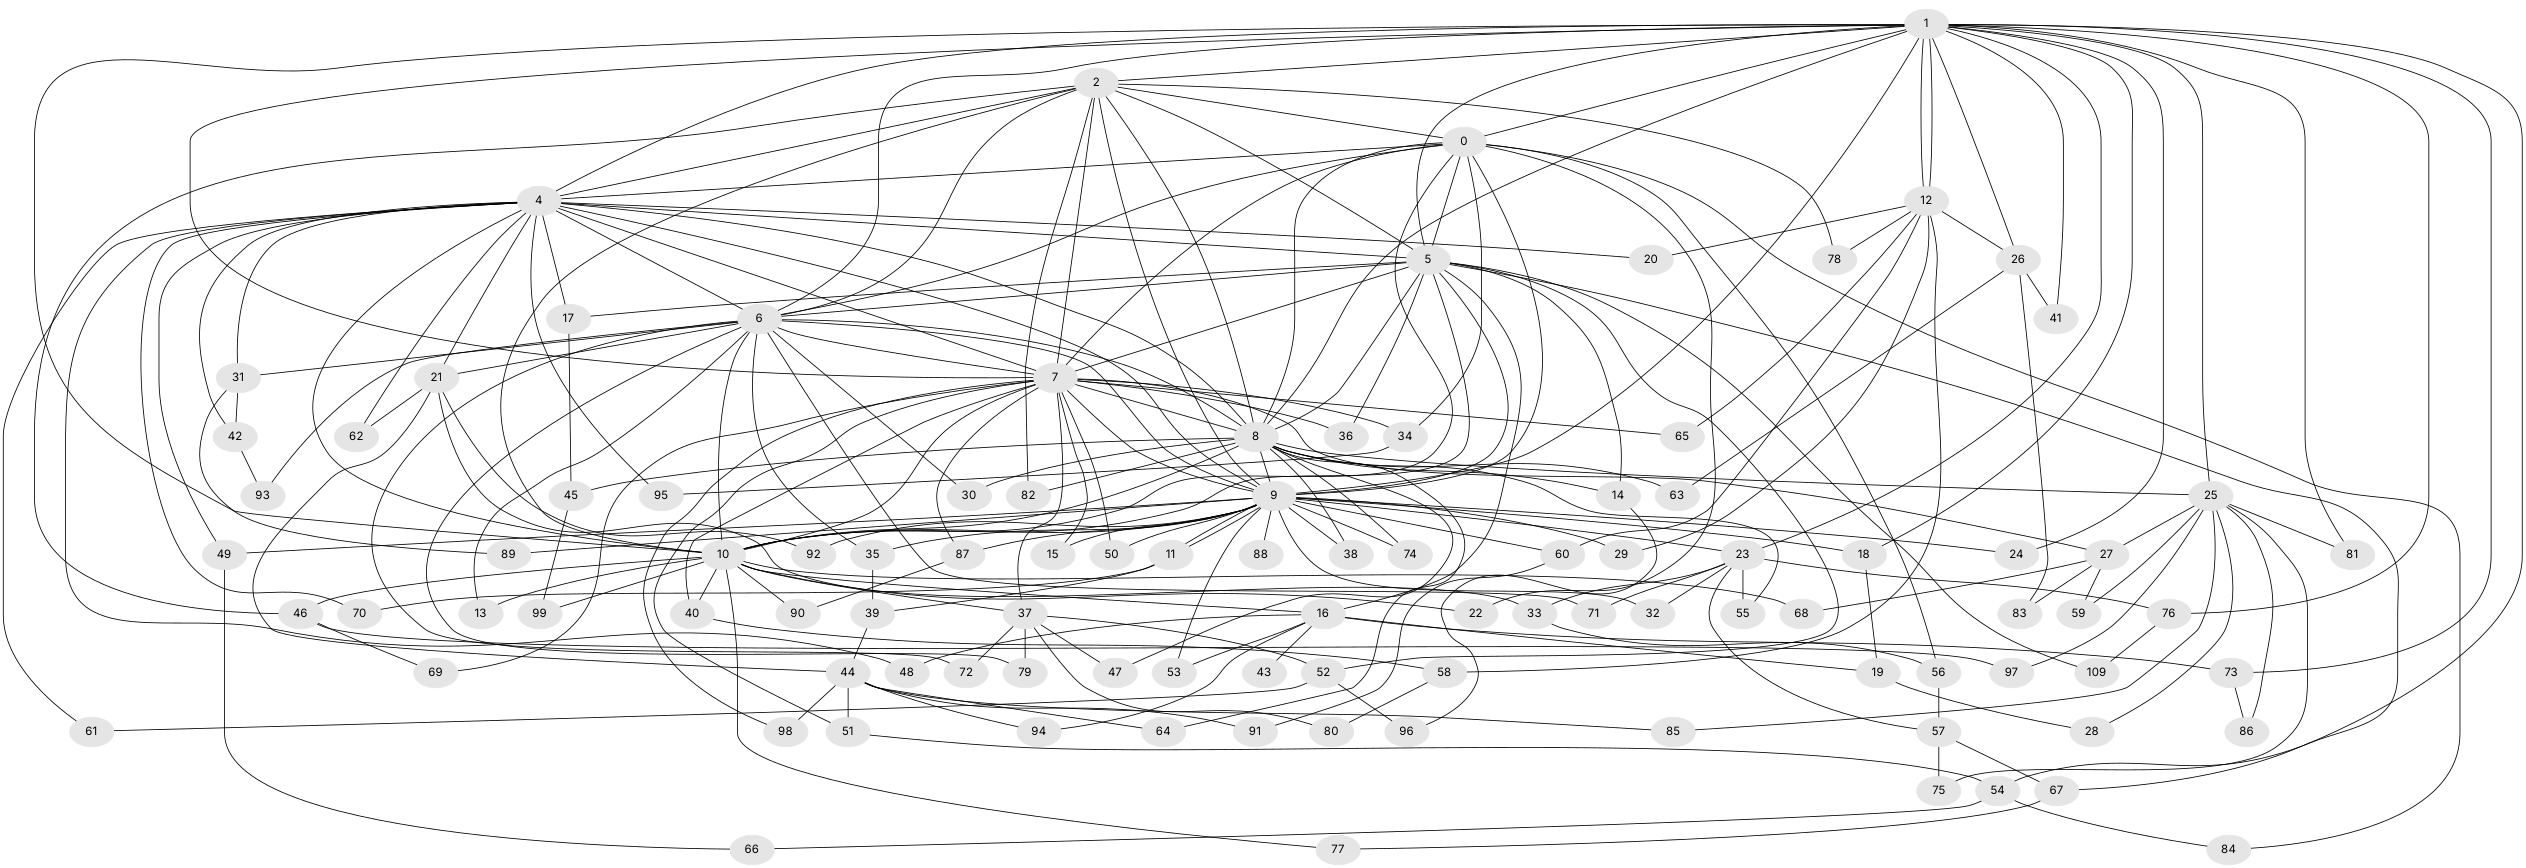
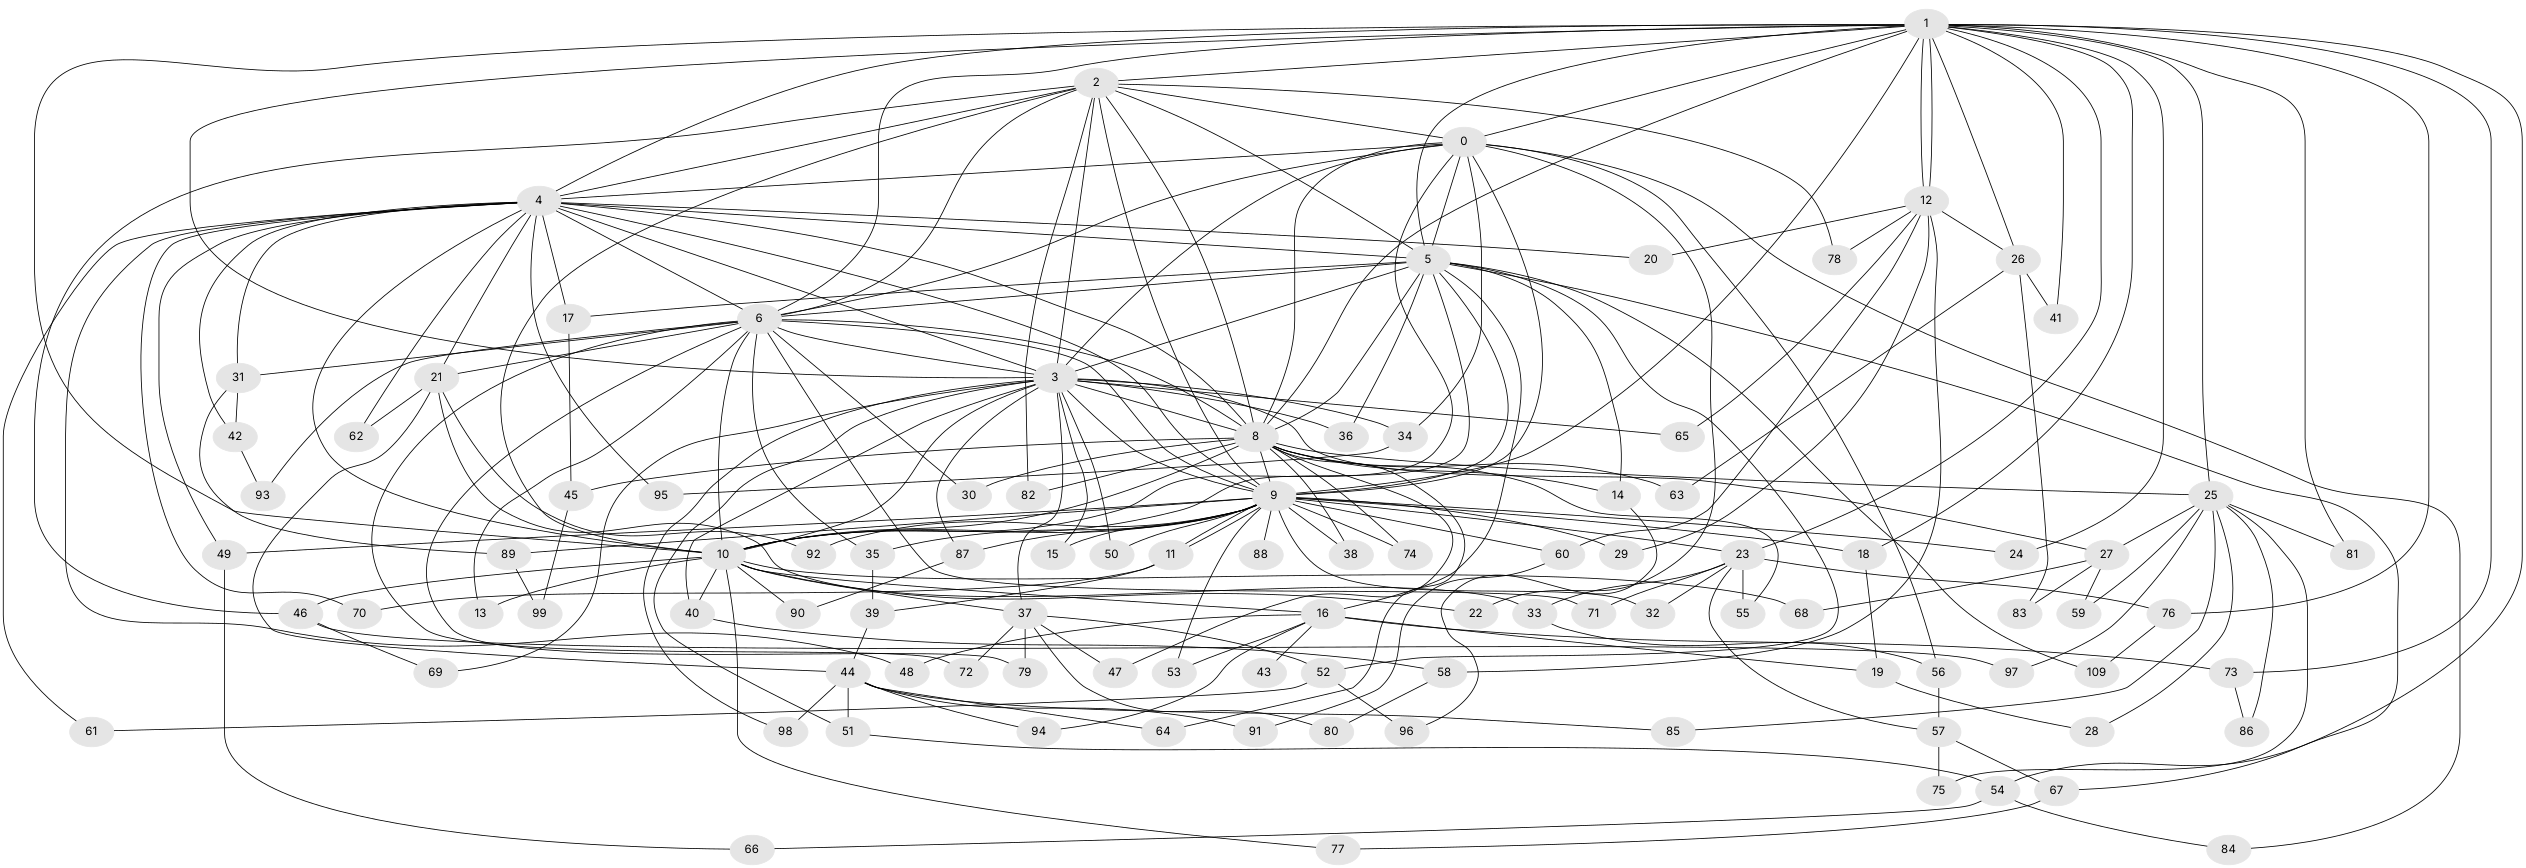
node "7": label "7" -> "3"
edge "10" -- "99": now "89" -- "99"
